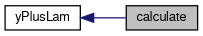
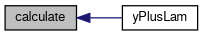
edge "calculate" -> "yPlusLam": reversed
